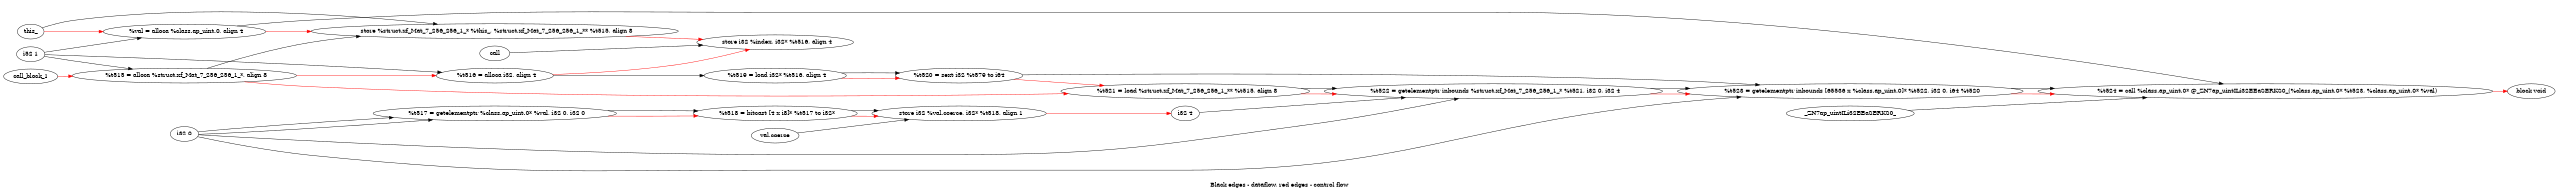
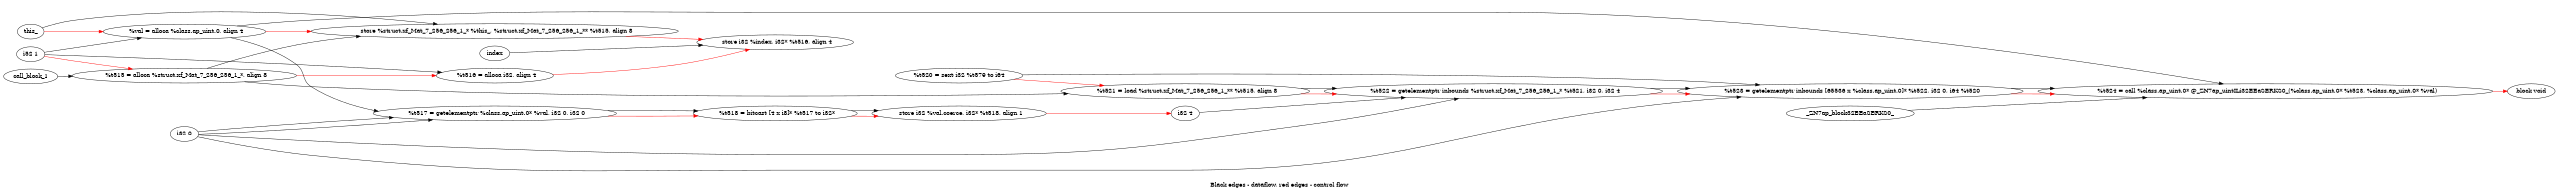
node "call": label "call" -> "index"
edge "i52 1" -> "%t515 = alloca %struct.xf_Mat_7_256_256_1_*, align 8": color black -> red
edge "%val = alloca %class.ap_uint.0, align 4" -> "%t517 = getelementptr %class.ap_uint.0* %val, i32 0, i32 0": added
edge "call_block_1" -> "%t515 = alloca %struct.xf_Mat_7_256_256_1_*, align 8": color red -> black
node "%t519 = load i32* %t516, align 4": removed
edge "%t515 = alloca %struct.xf_Mat_7_256_256_1_*, align 8" -> "%t521 = load %struct.xf_Mat_7_256_256_1_** %t515, align 8": color red -> black
node "_ZN7ap_uintILi32EEaSERKS0_": label "_ZN7ap_uintILi32EEaSERKS0_" -> "_ZN7ap_block32EEaSERKS0_"
node "val.coerce": removed
